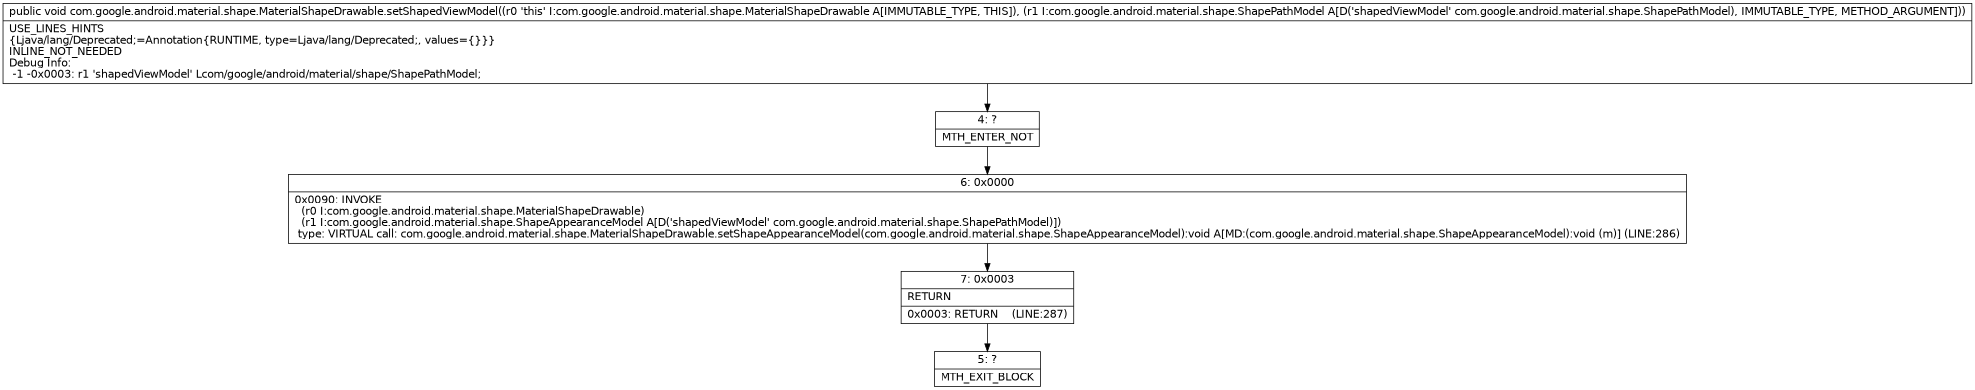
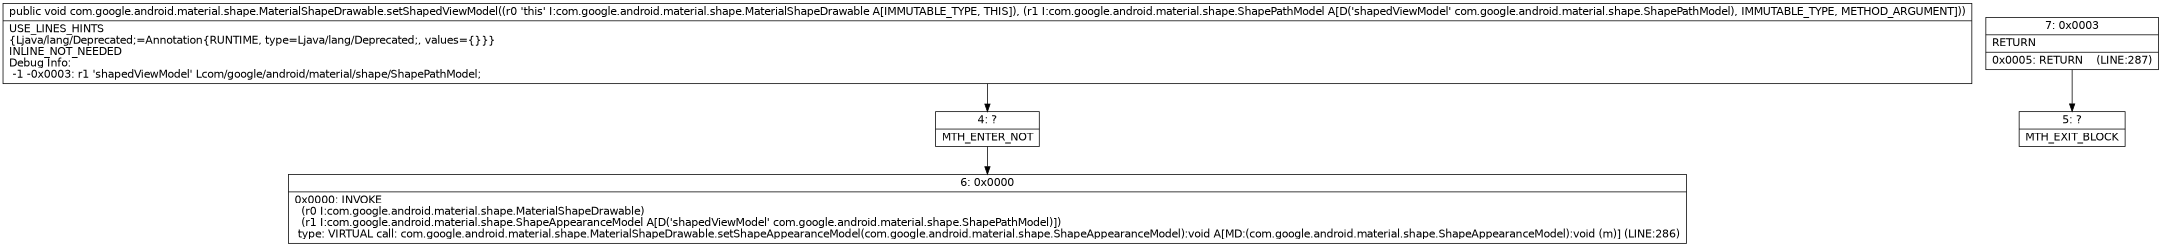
node "6: 0x0000": text "0x0090: INVOKE" -> "0x0000: INVOKE"
edge "6: 0x0000" -> "7: 0x0003": removed
node "7: 0x0003": text "0x0003: RETURN    (LINE:287)" -> "0x0005: RETURN    (LINE:287)"
